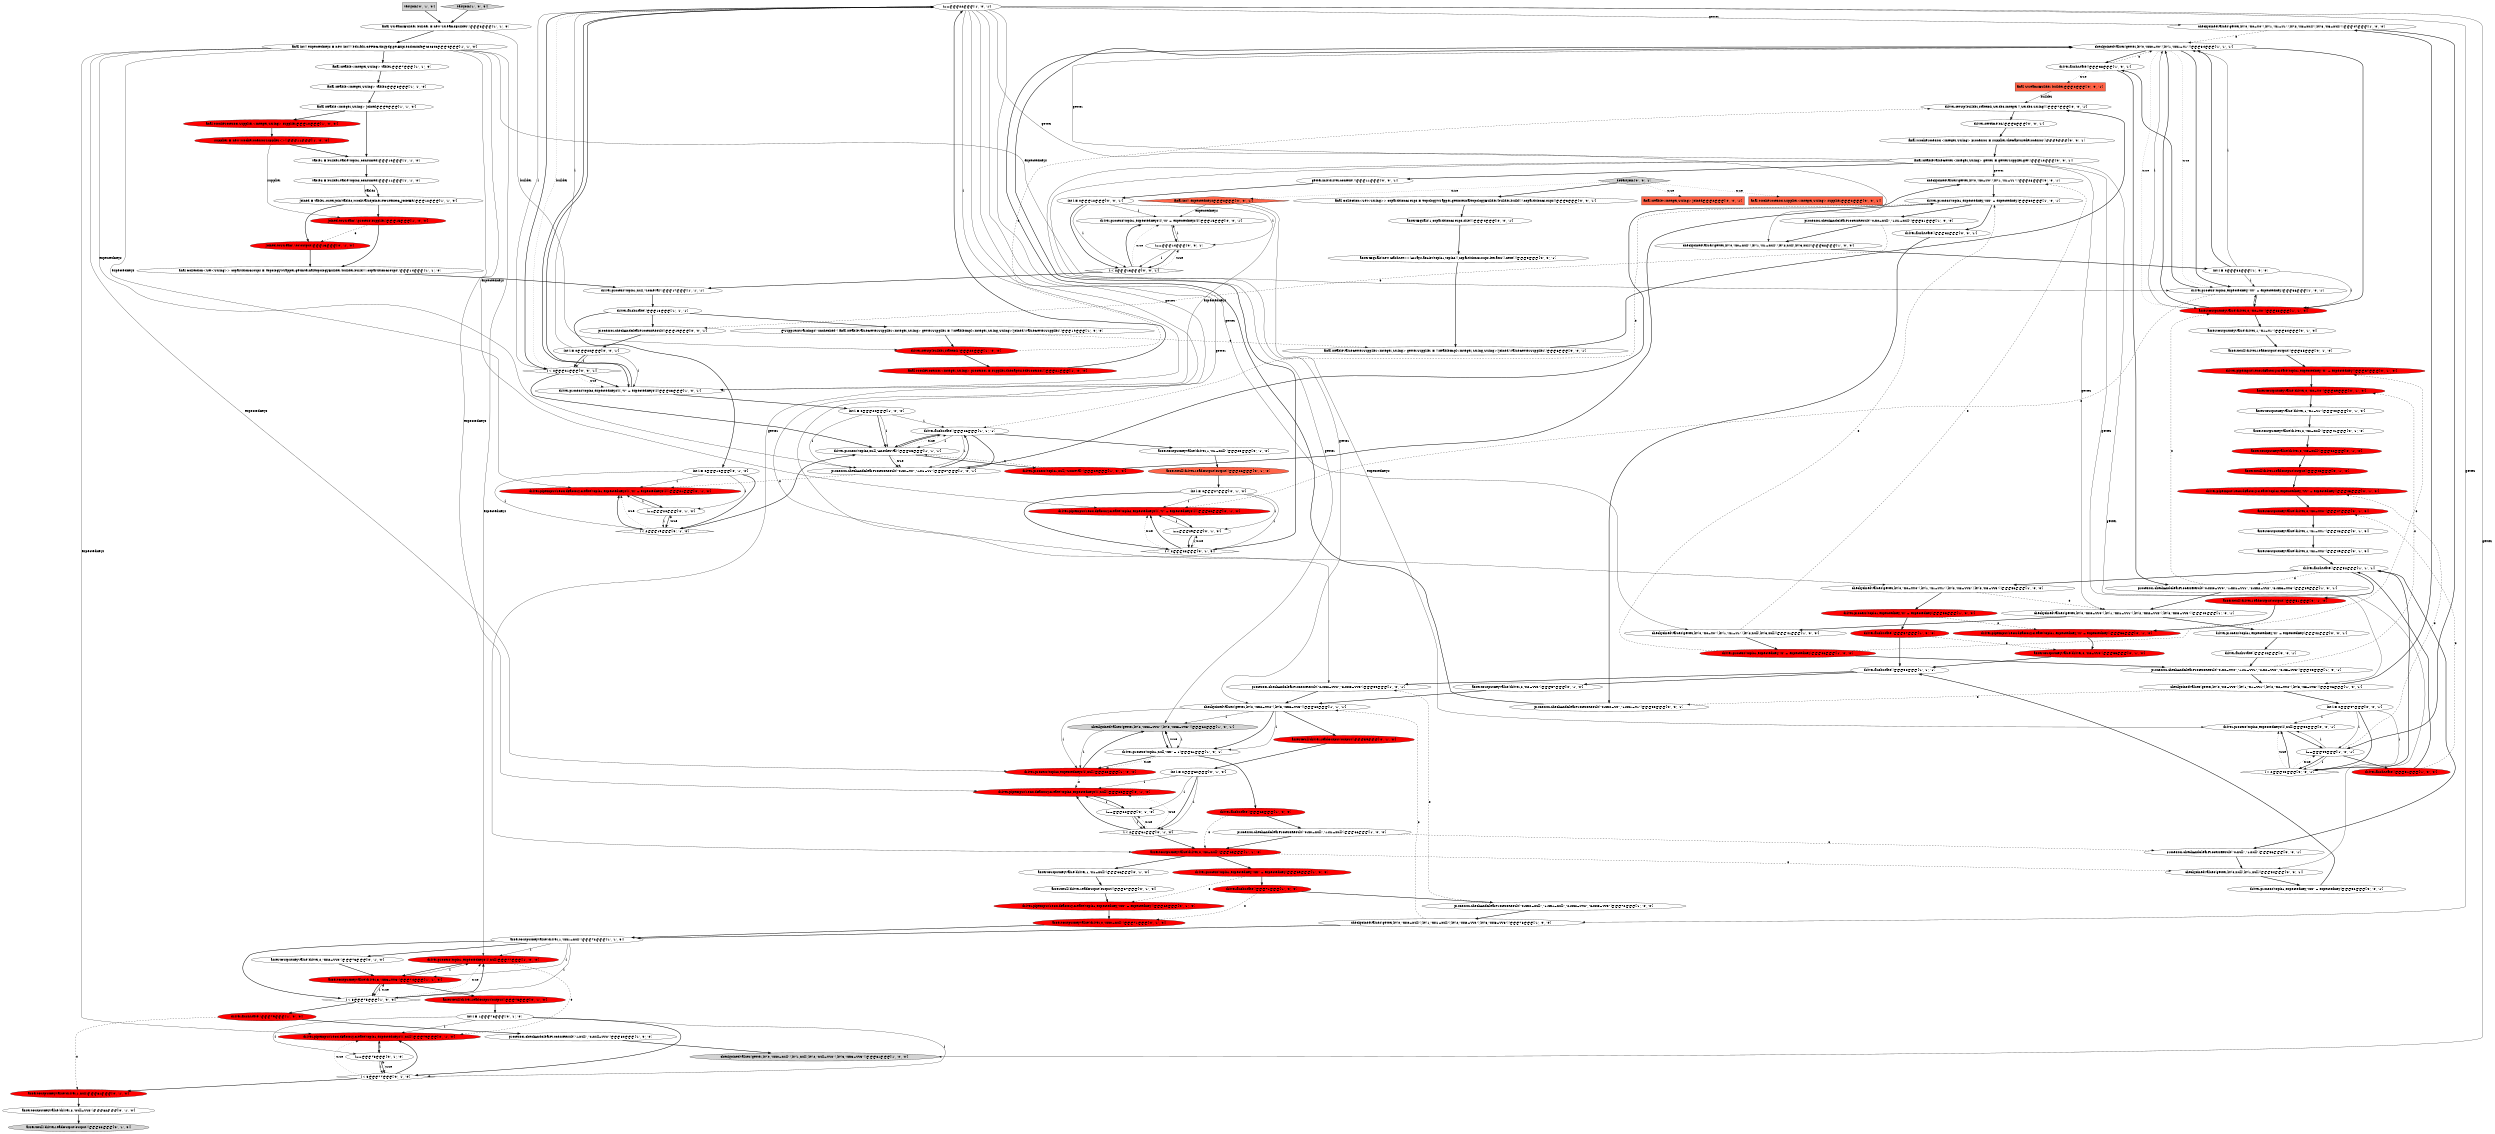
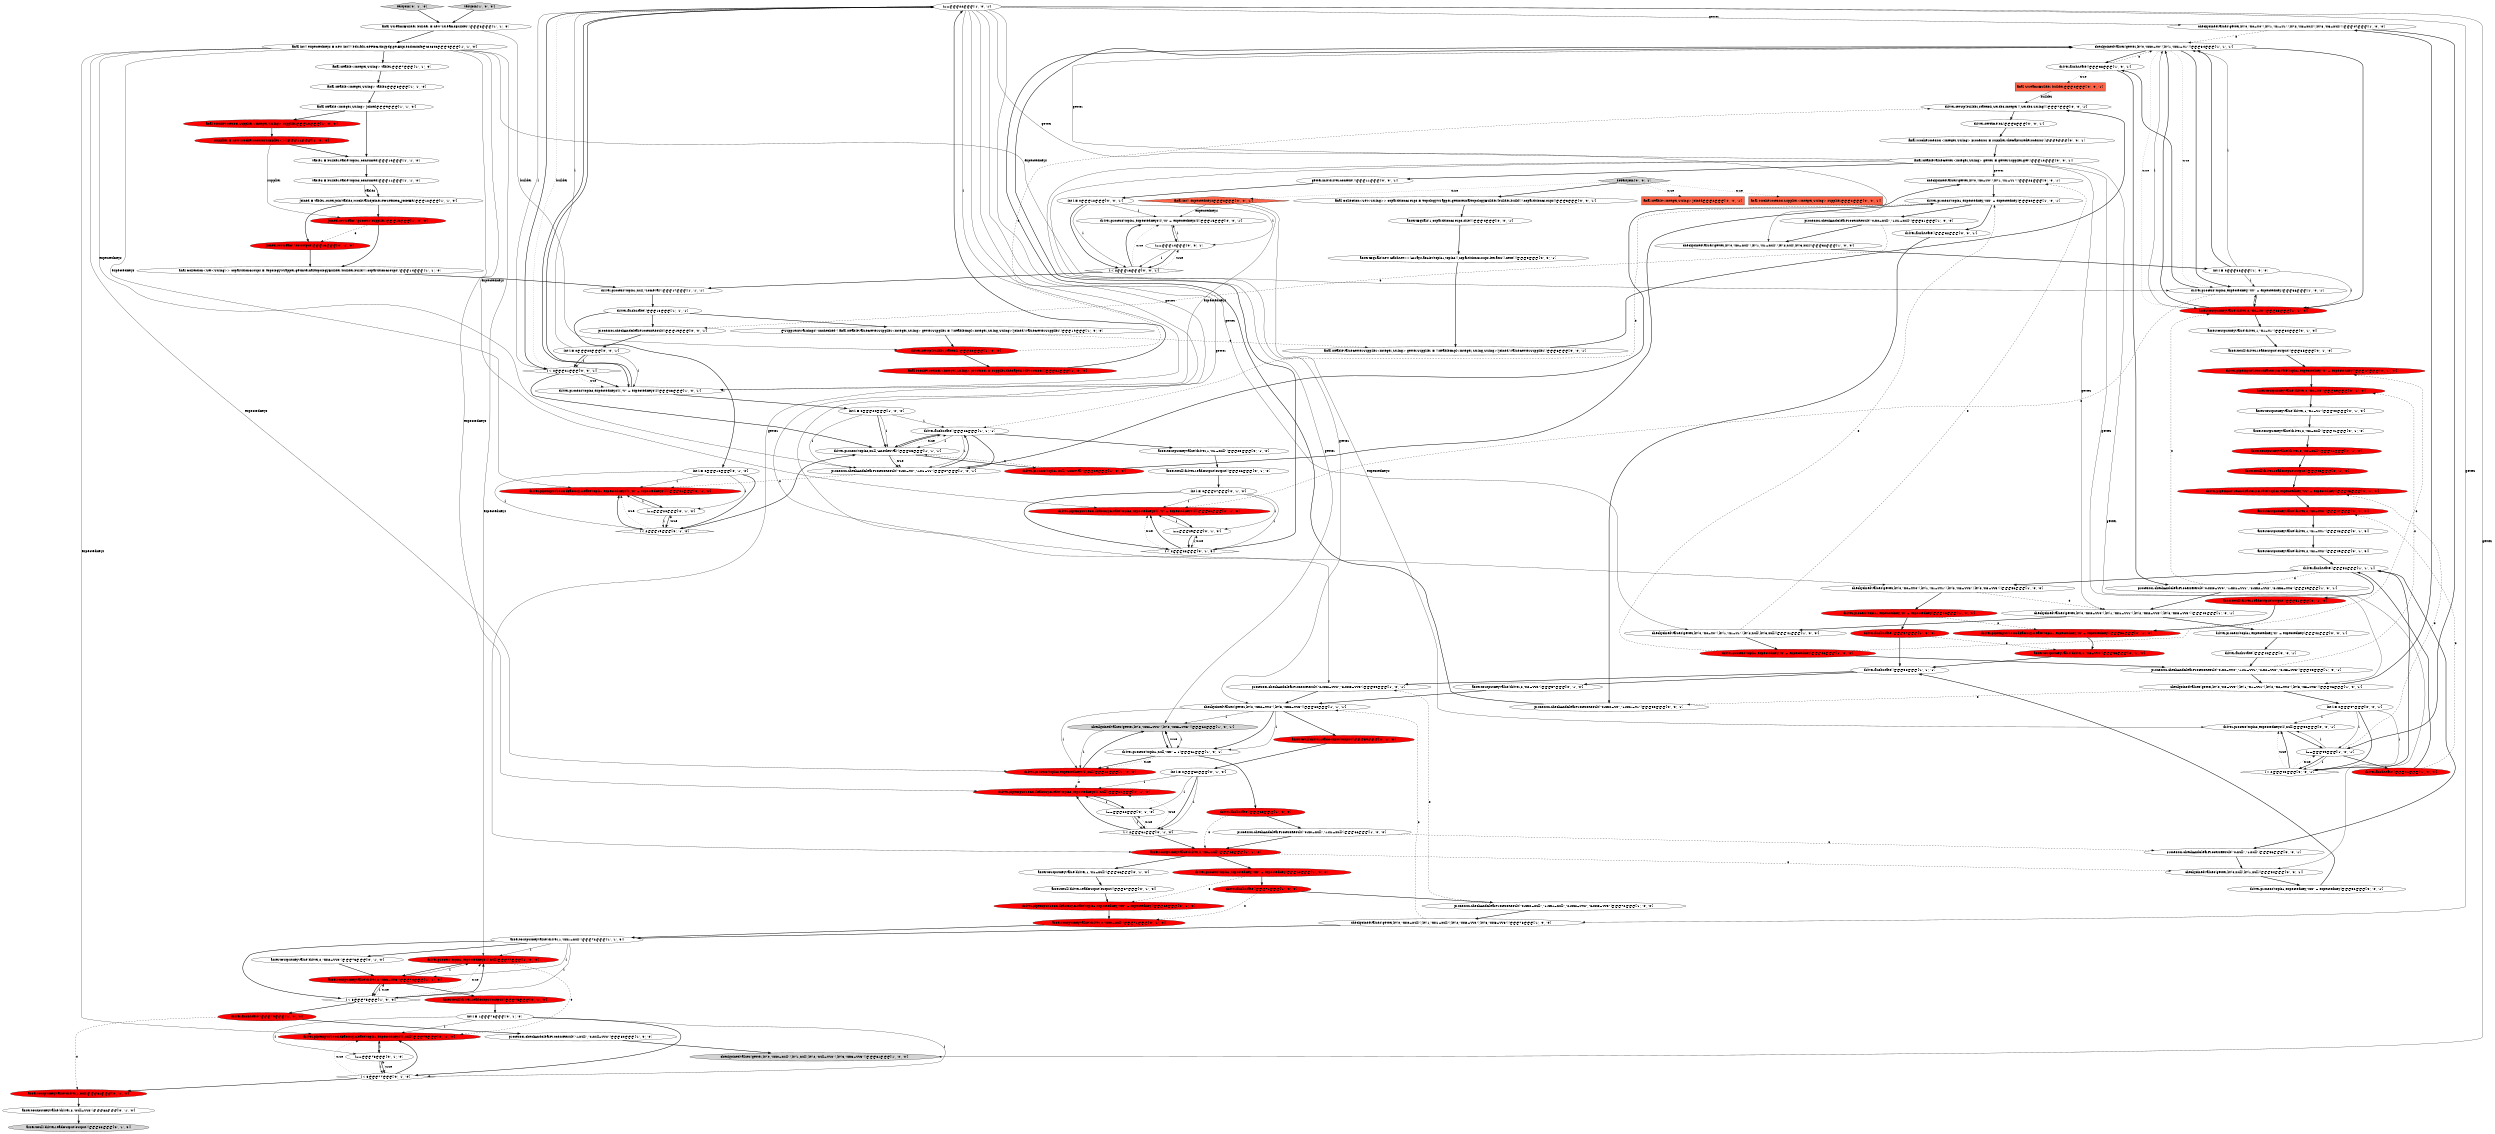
node "testJoin['0', '1', '0']": shape box -> diamond
node "assertNull(driver.readOutput(output))@@@26@@@['0', '1', '0']": fillcolor tomato -> white
